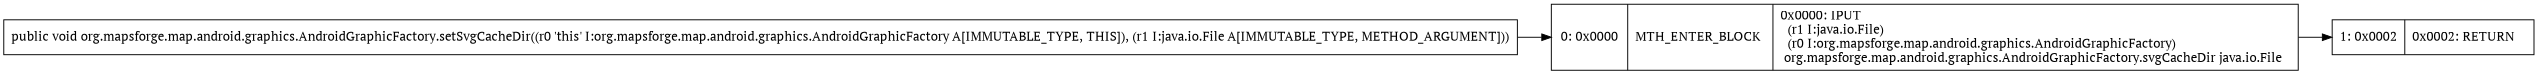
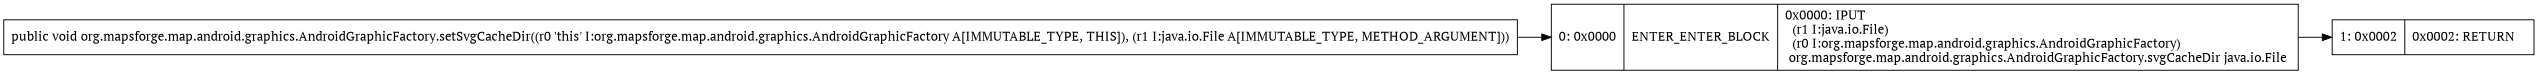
node "0: 0x0000": text "MTH_ENTER_BLOCK" -> "ENTER_ENTER_BLOCK"
